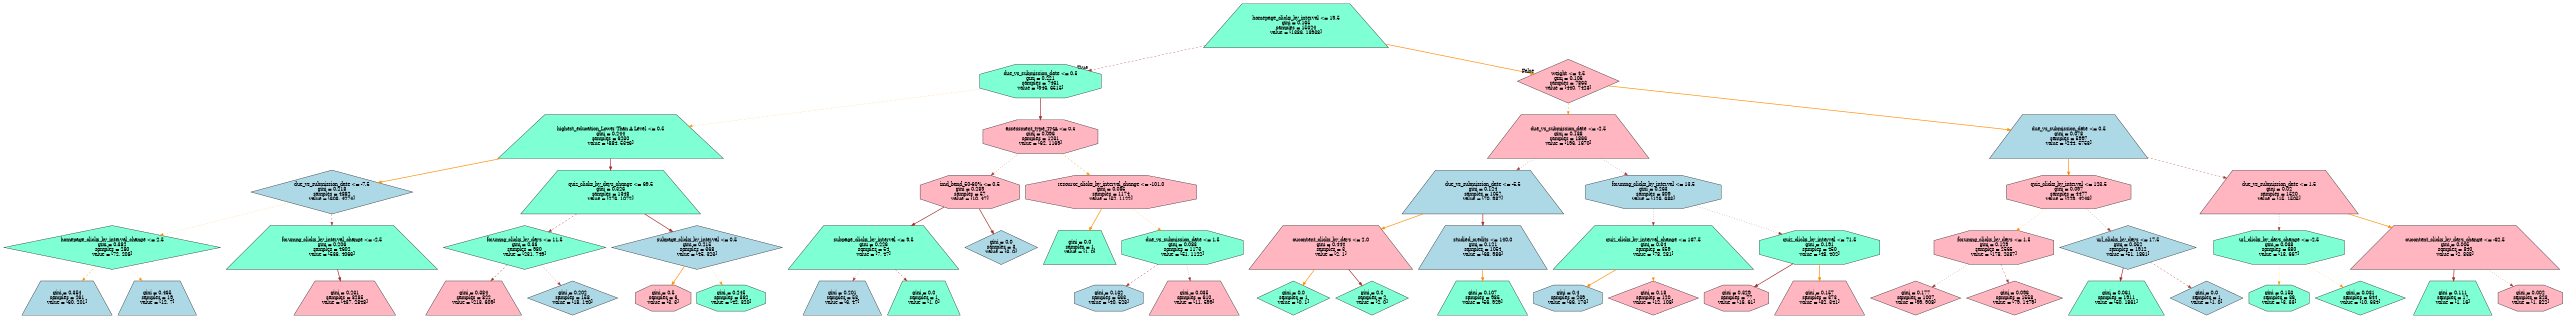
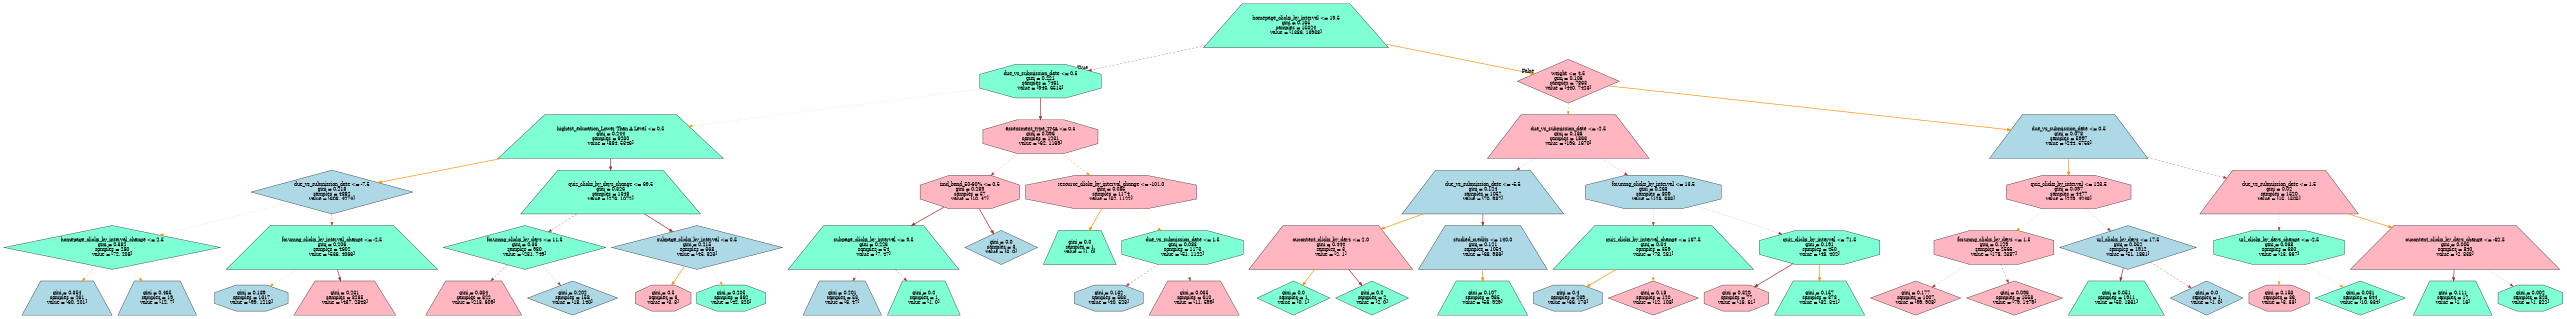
node "gini = 0.139 samples = 1317 value = [99, 1218]": added
node "gini = 0.245 samples = 362 value = [42, 320]": label "gini = 0.245 samples = 362 value = [42, 320]" -> "gini = 0.205 samples = 362 value = [42, 320]"
node "gini = 0.157 samples = 373 value = [32, 341]": fillcolor lightpink -> aquamarine
node "gini = 0.061 samples = 1911 value = [50, 1861]": label "gini = 0.061 samples = 1911 value = [50, 1861]" -> "gini = 0.051 samples = 1911 value = [50, 1861]"
node "gini = 0.153 samples = 36 value = [3, 33]": fillcolor aquamarine -> lightpink
node "gini = 0.002 samples = 823 value = [1, 822]": fillcolor lightpink -> aquamarine
